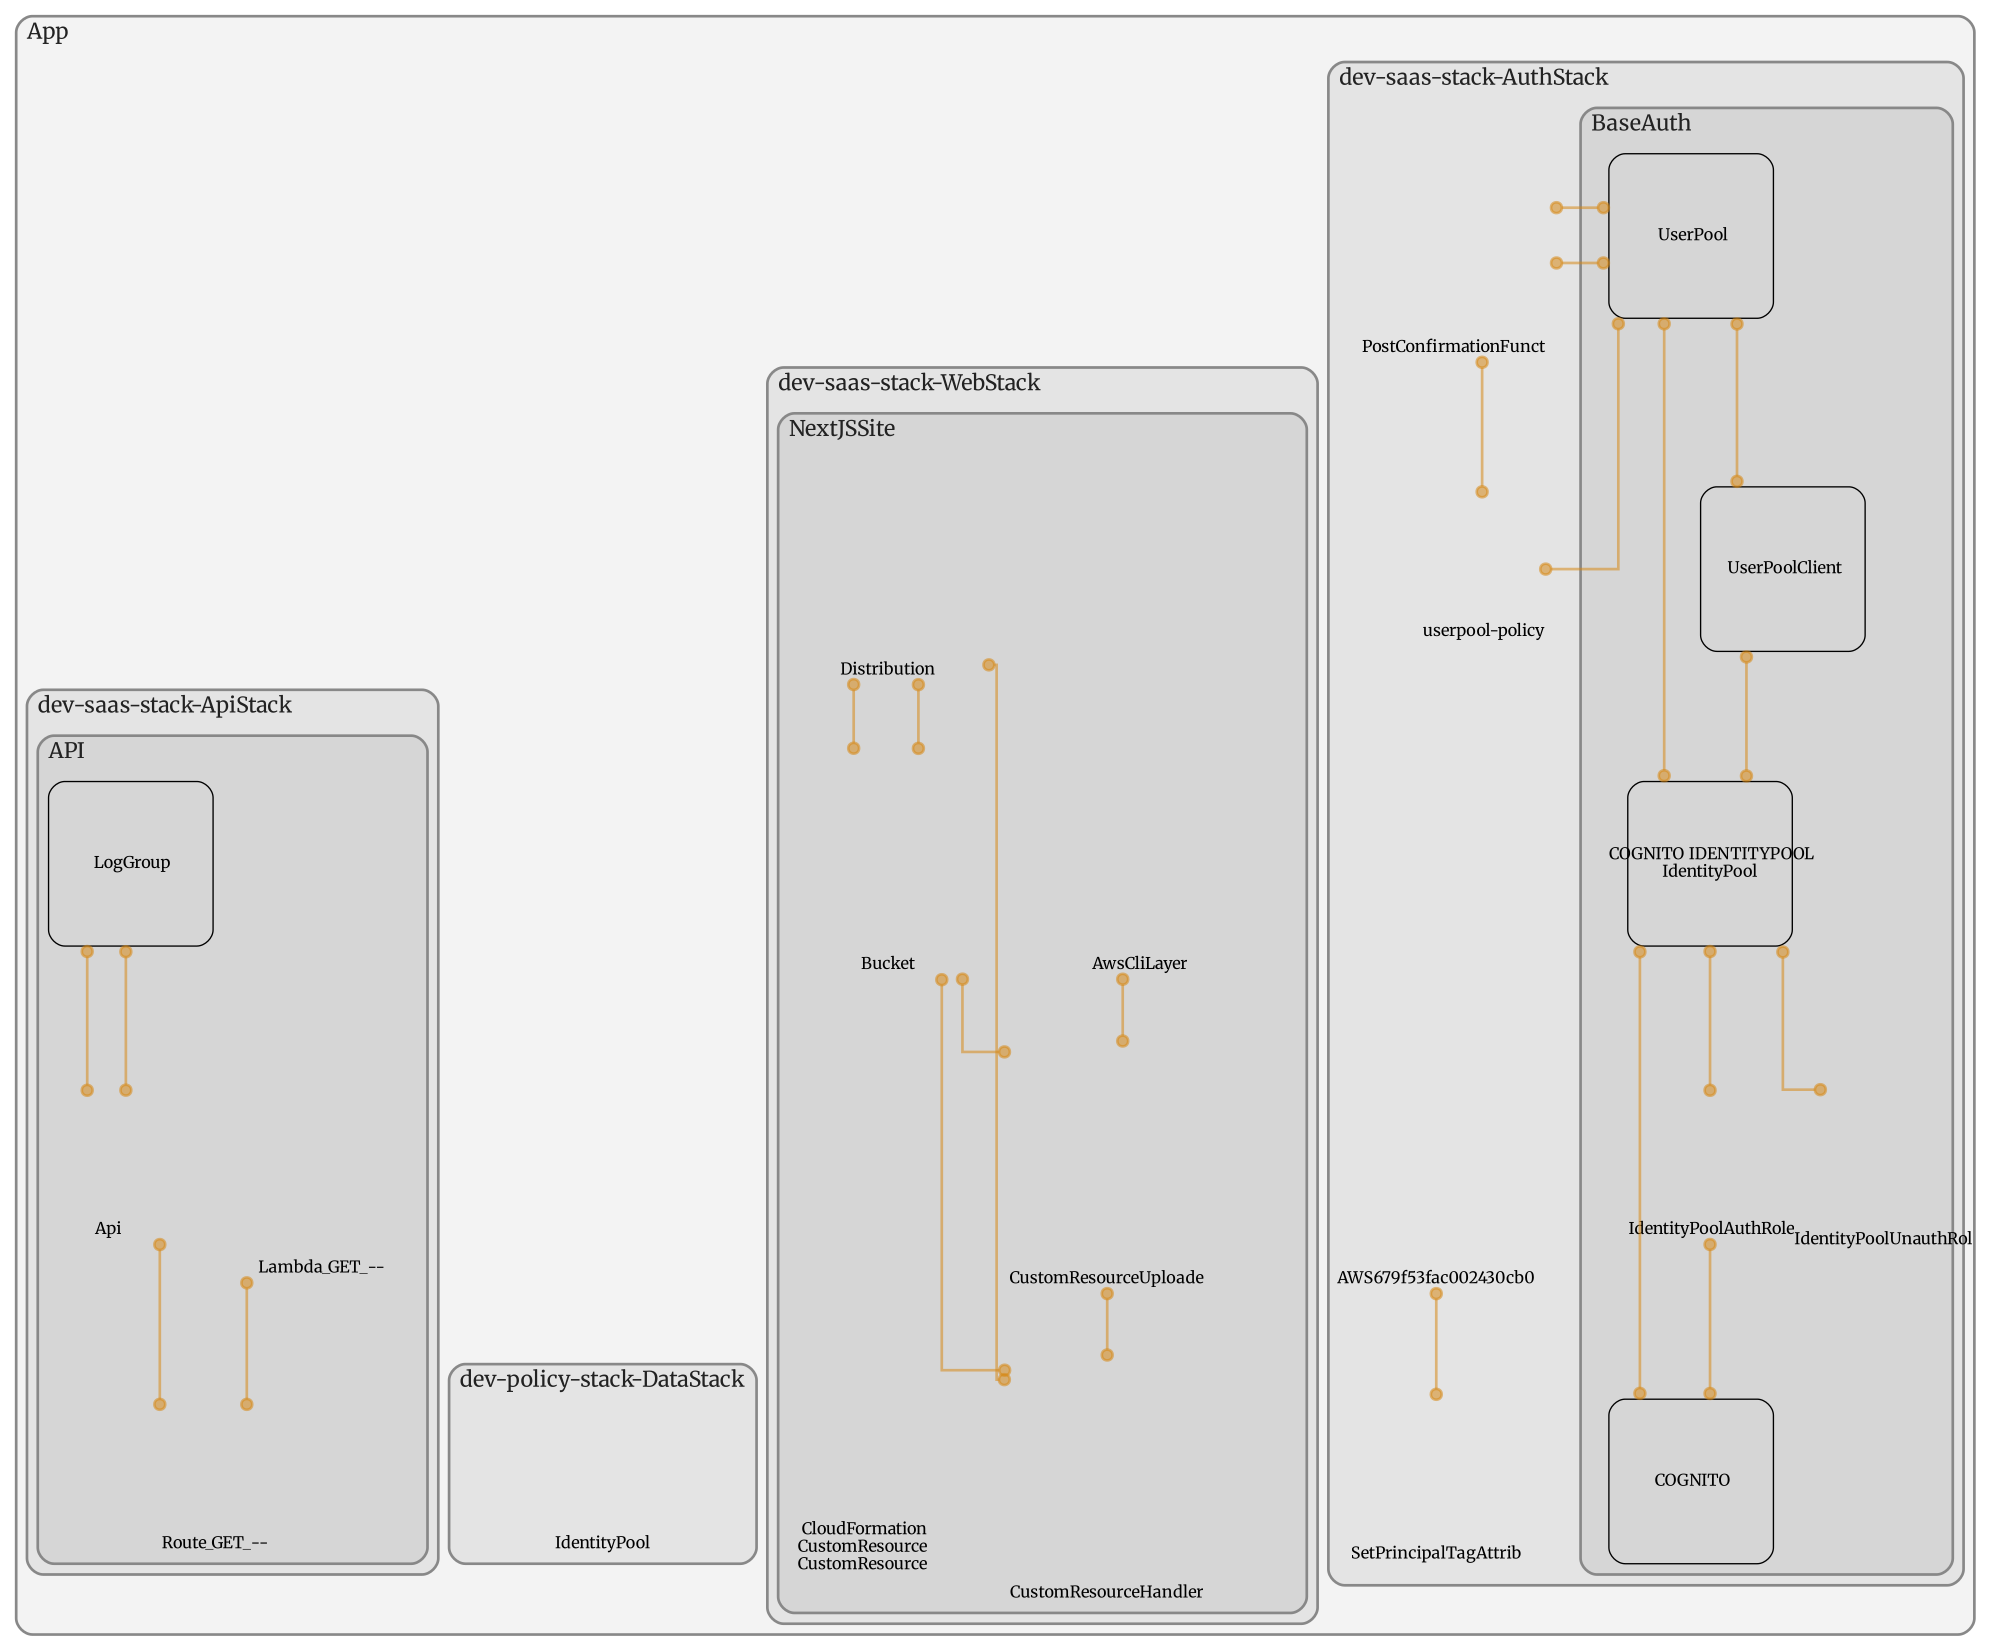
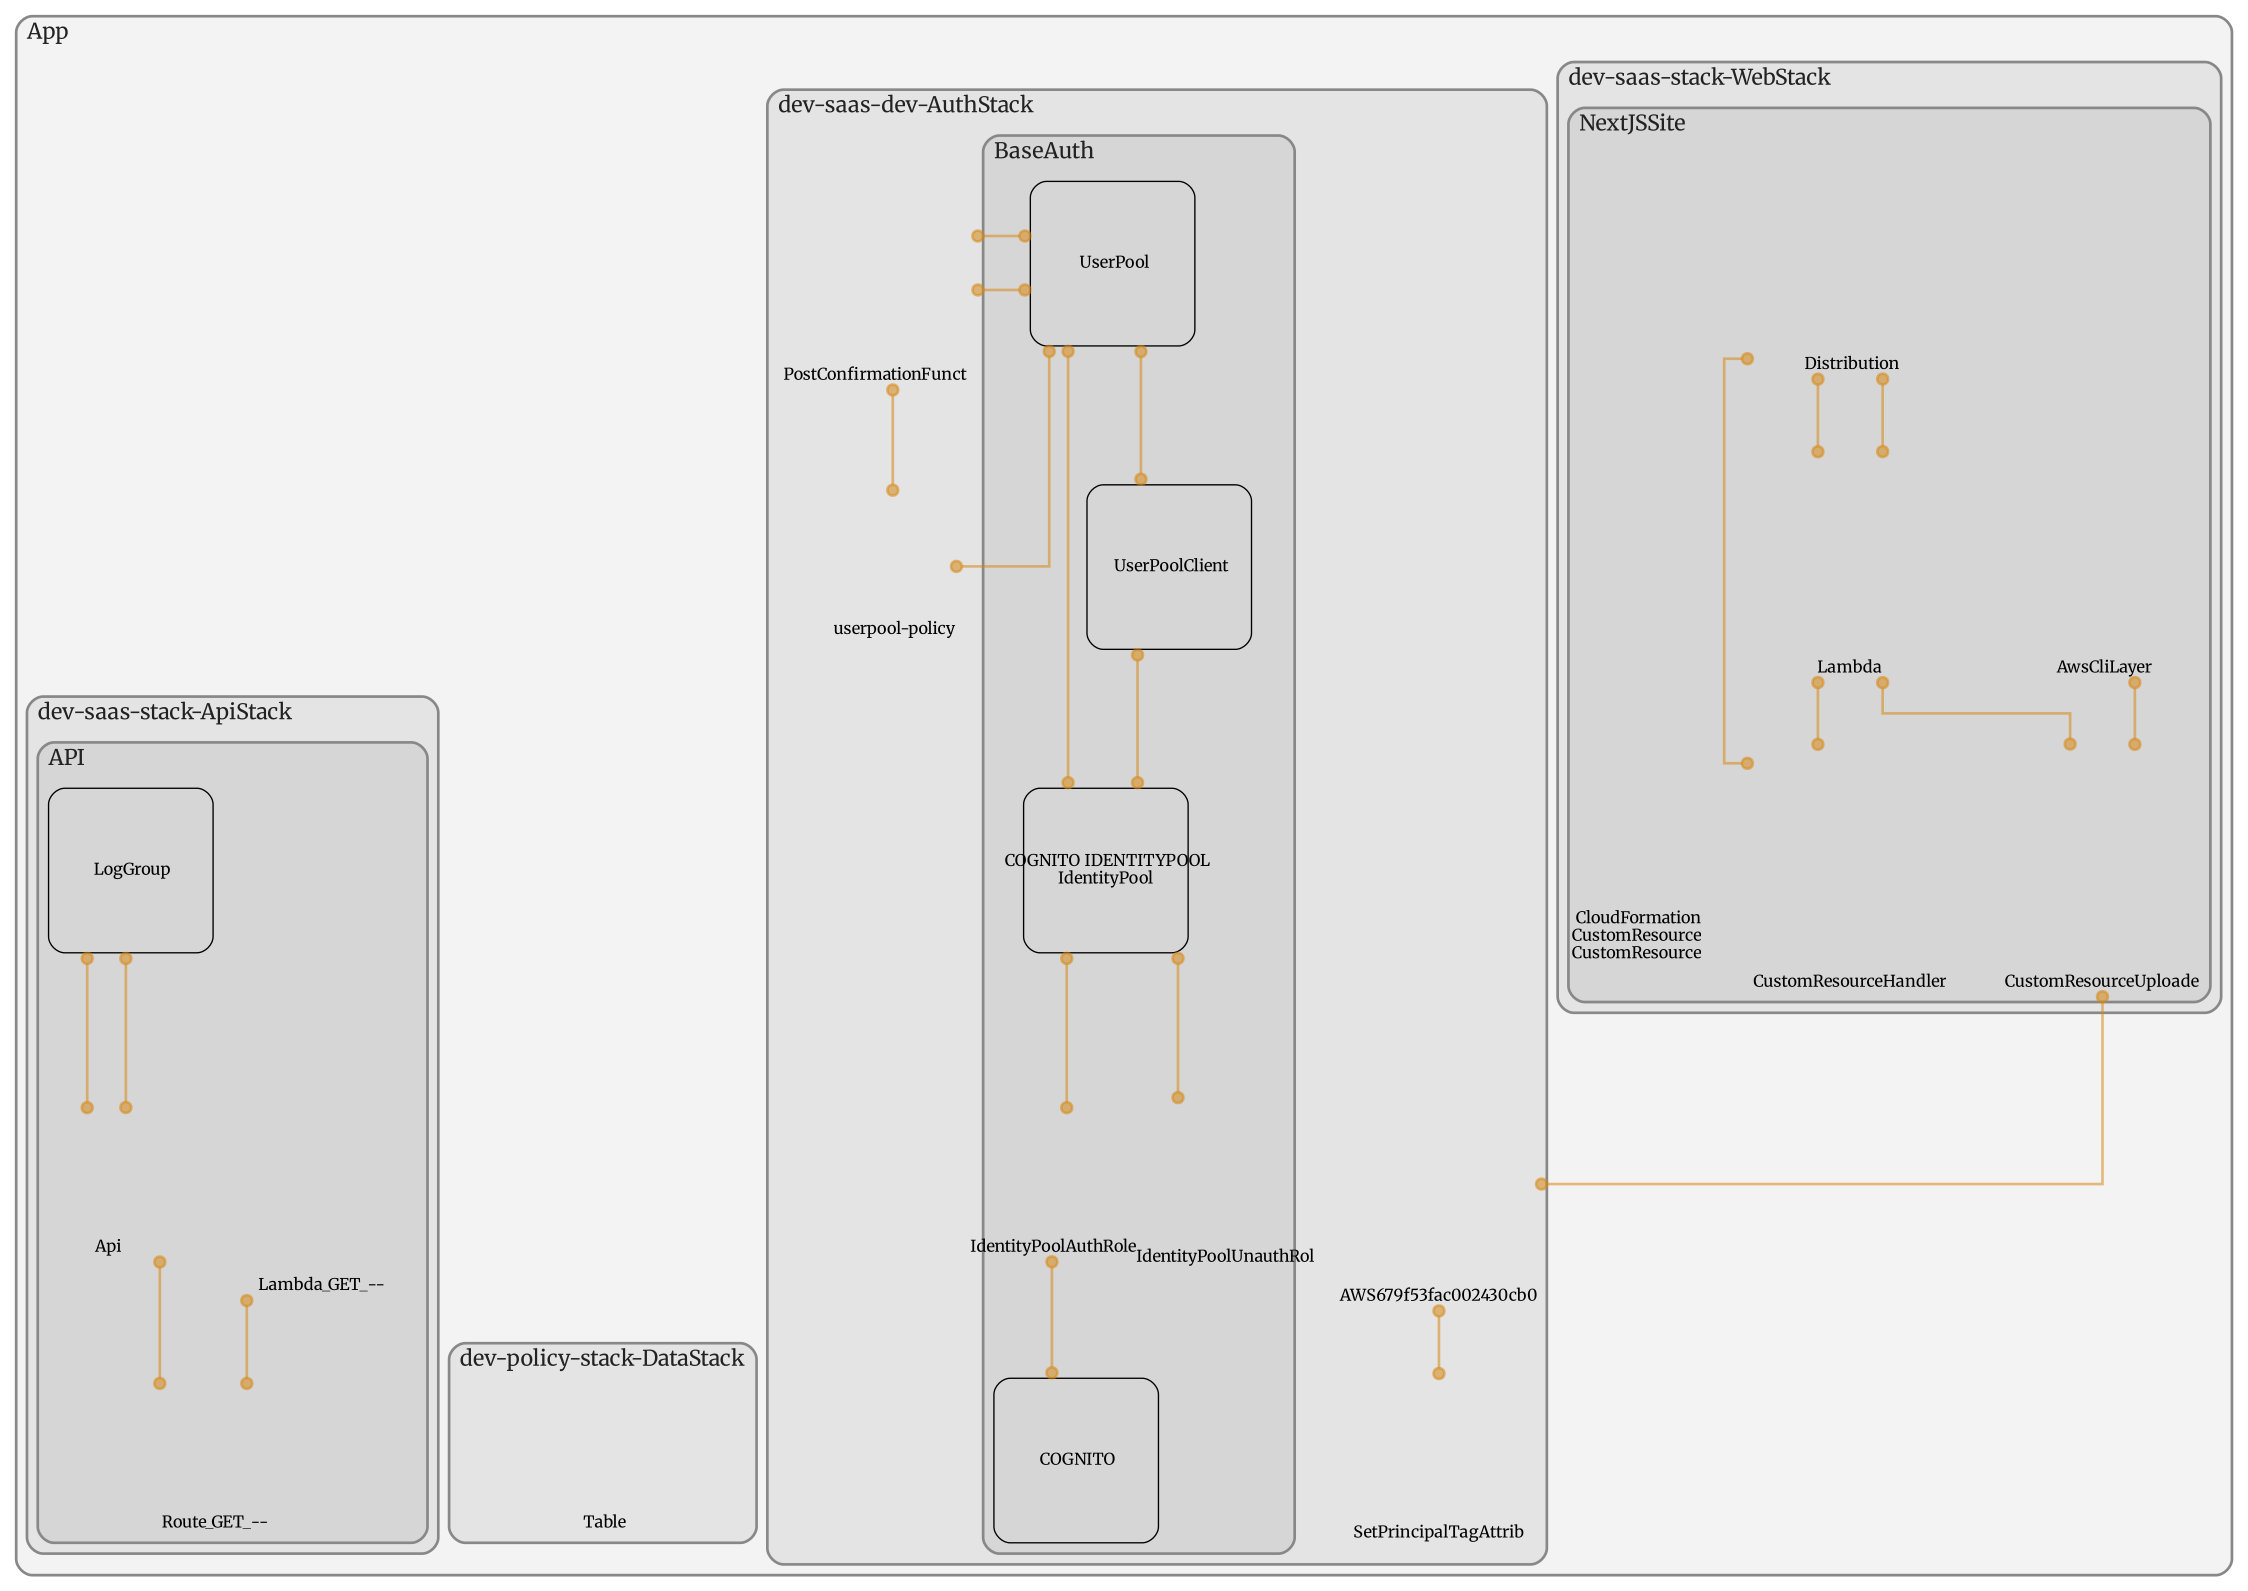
cluster "dev-saas-stack-AuthStack": label "dev-saas-stack-AuthStack" -> "dev-saas-dev-AuthStack"
node "Bucket": label "Bucket" -> "Lambda"
edge "COGNITO IDENTITYPOOL IdentityPool" -- "COGNITO": removed
edge "CustomResourceUploade" -- "CustomResourceHandler": now "CustomResourceUploade" -- "AWS679f53fac002430cb0"
node "IdentityPool": label "IdentityPool" -> "Table"
